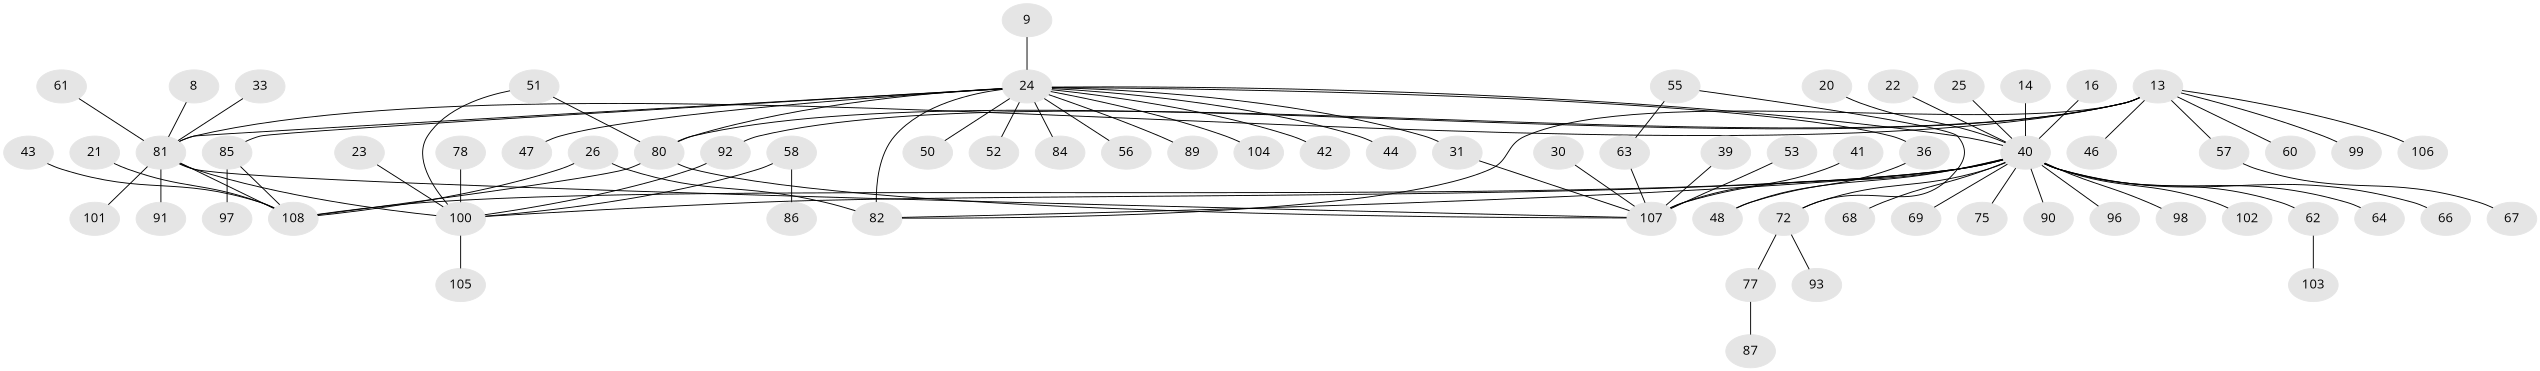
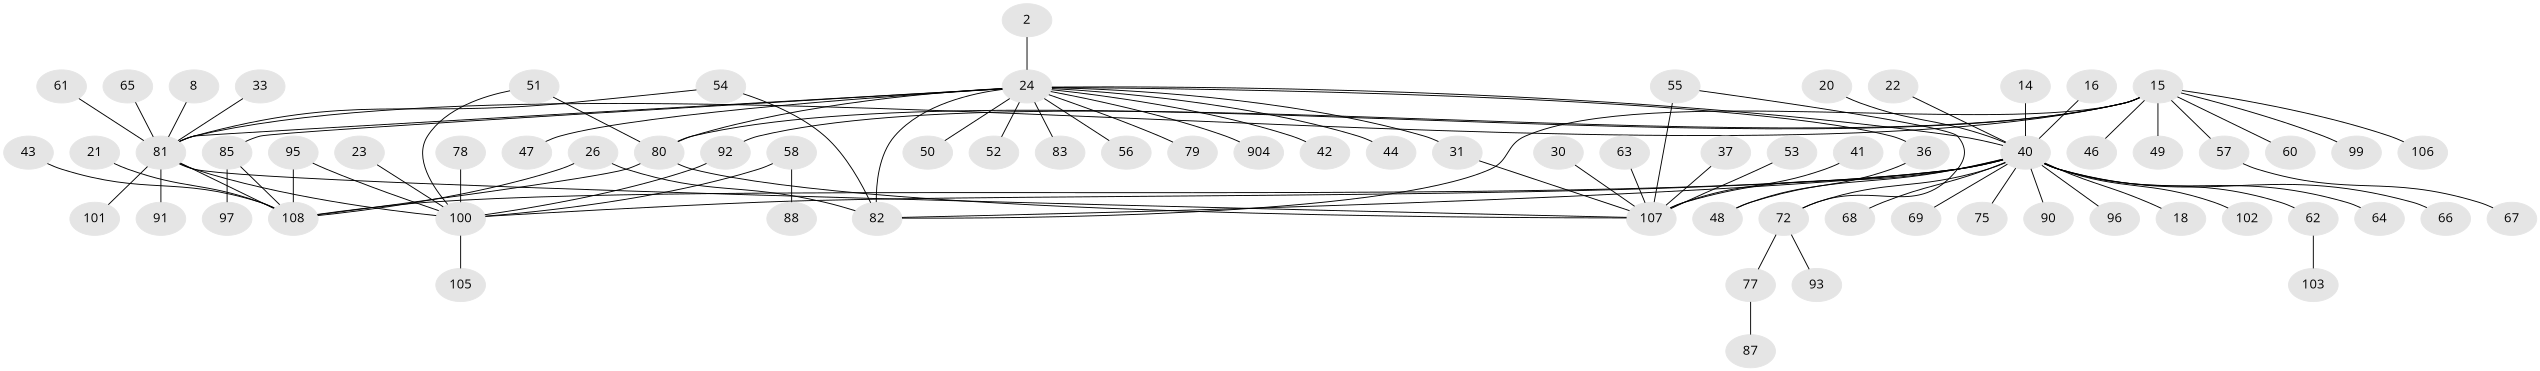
node "9": label "9" -> "2"
node "65": added
node "54": added
node "25": removed
node "13": label "13" -> "15"
edge "55" -- "63": now "55" -- "107"
node "95": added
node "84": label "84" -> "83"
node "89": label "89" -> "79"
node "104": label "104" -> "904"
node "39": label "39" -> "37"
node "49": added
node "86": label "86" -> "88"
node "98": label "98" -> "18"
